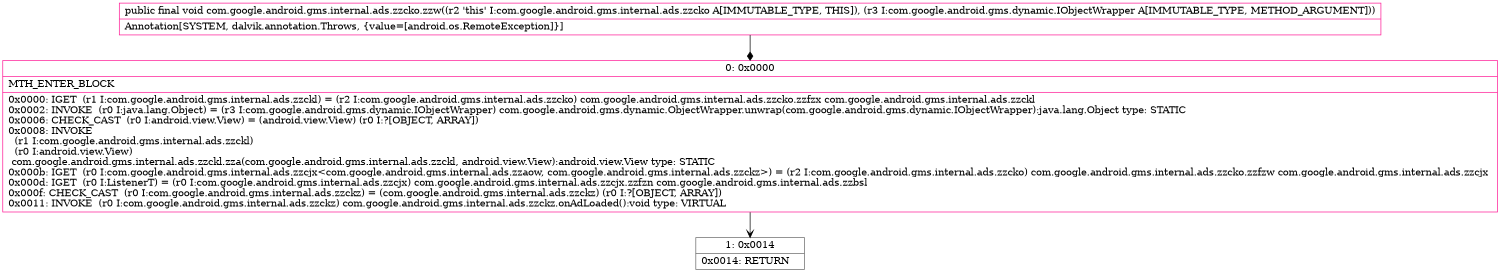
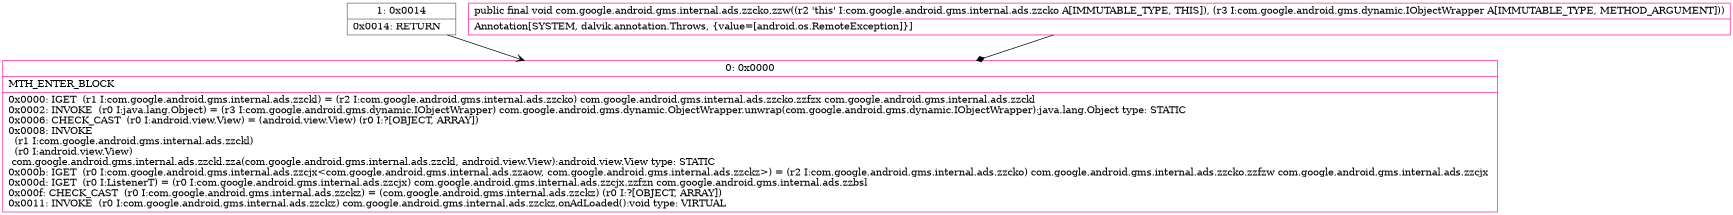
edge "0: 0x0000" -> "1: 0x0014": reversed
